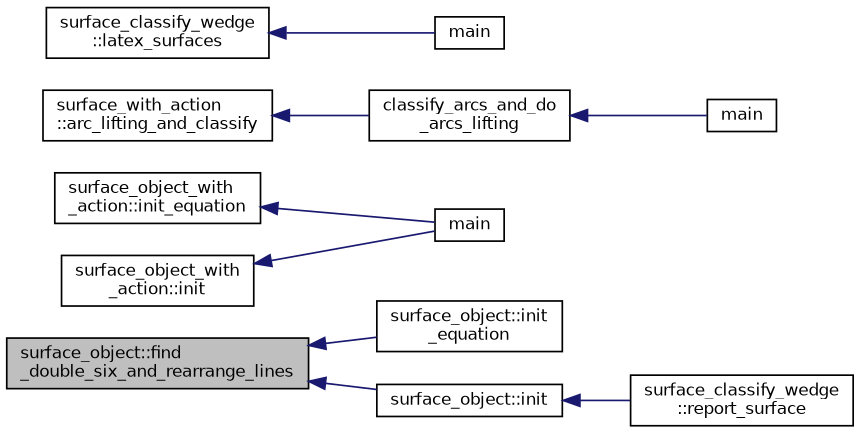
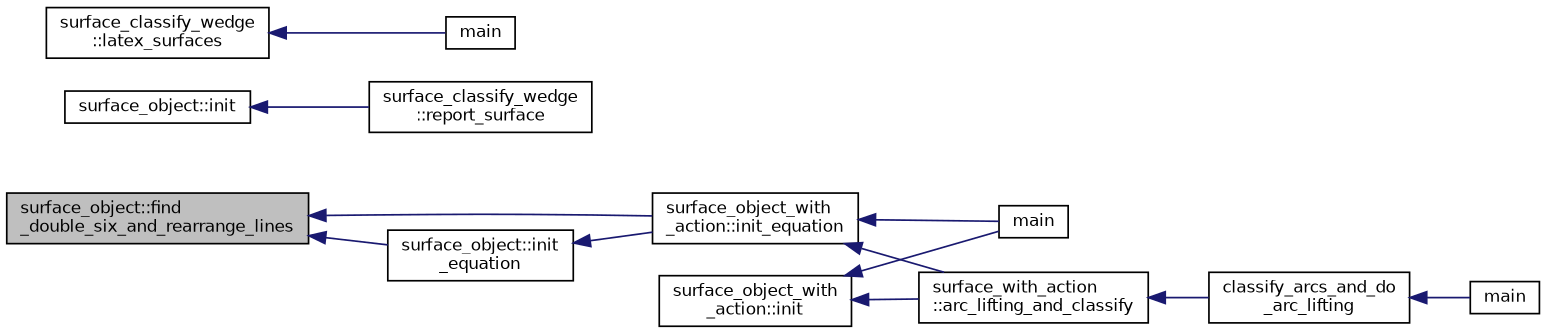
node "classify_arcs_and_do _arcs_lifting": label "classify_arcs_and_do _arcs_lifting" -> "classify_arcs_and_do _arc_lifting"
edge "surface_object_with _action::init_equation" -> "surface_object::init _equation": added
edge "surface_with_action ::arc_lifting_and_classify" -> "surface_object_with _action::init_equation": added
edge "surface_with_action ::arc_lifting_and_classify" -> "surface_object_with _action::init": added
edge "surface_object::init" -> "surface_object::find _double_six_and_rearrange_lines": now "surface_object_with _action::init_equation" -> "surface_object::find _double_six_and_rearrange_lines"
